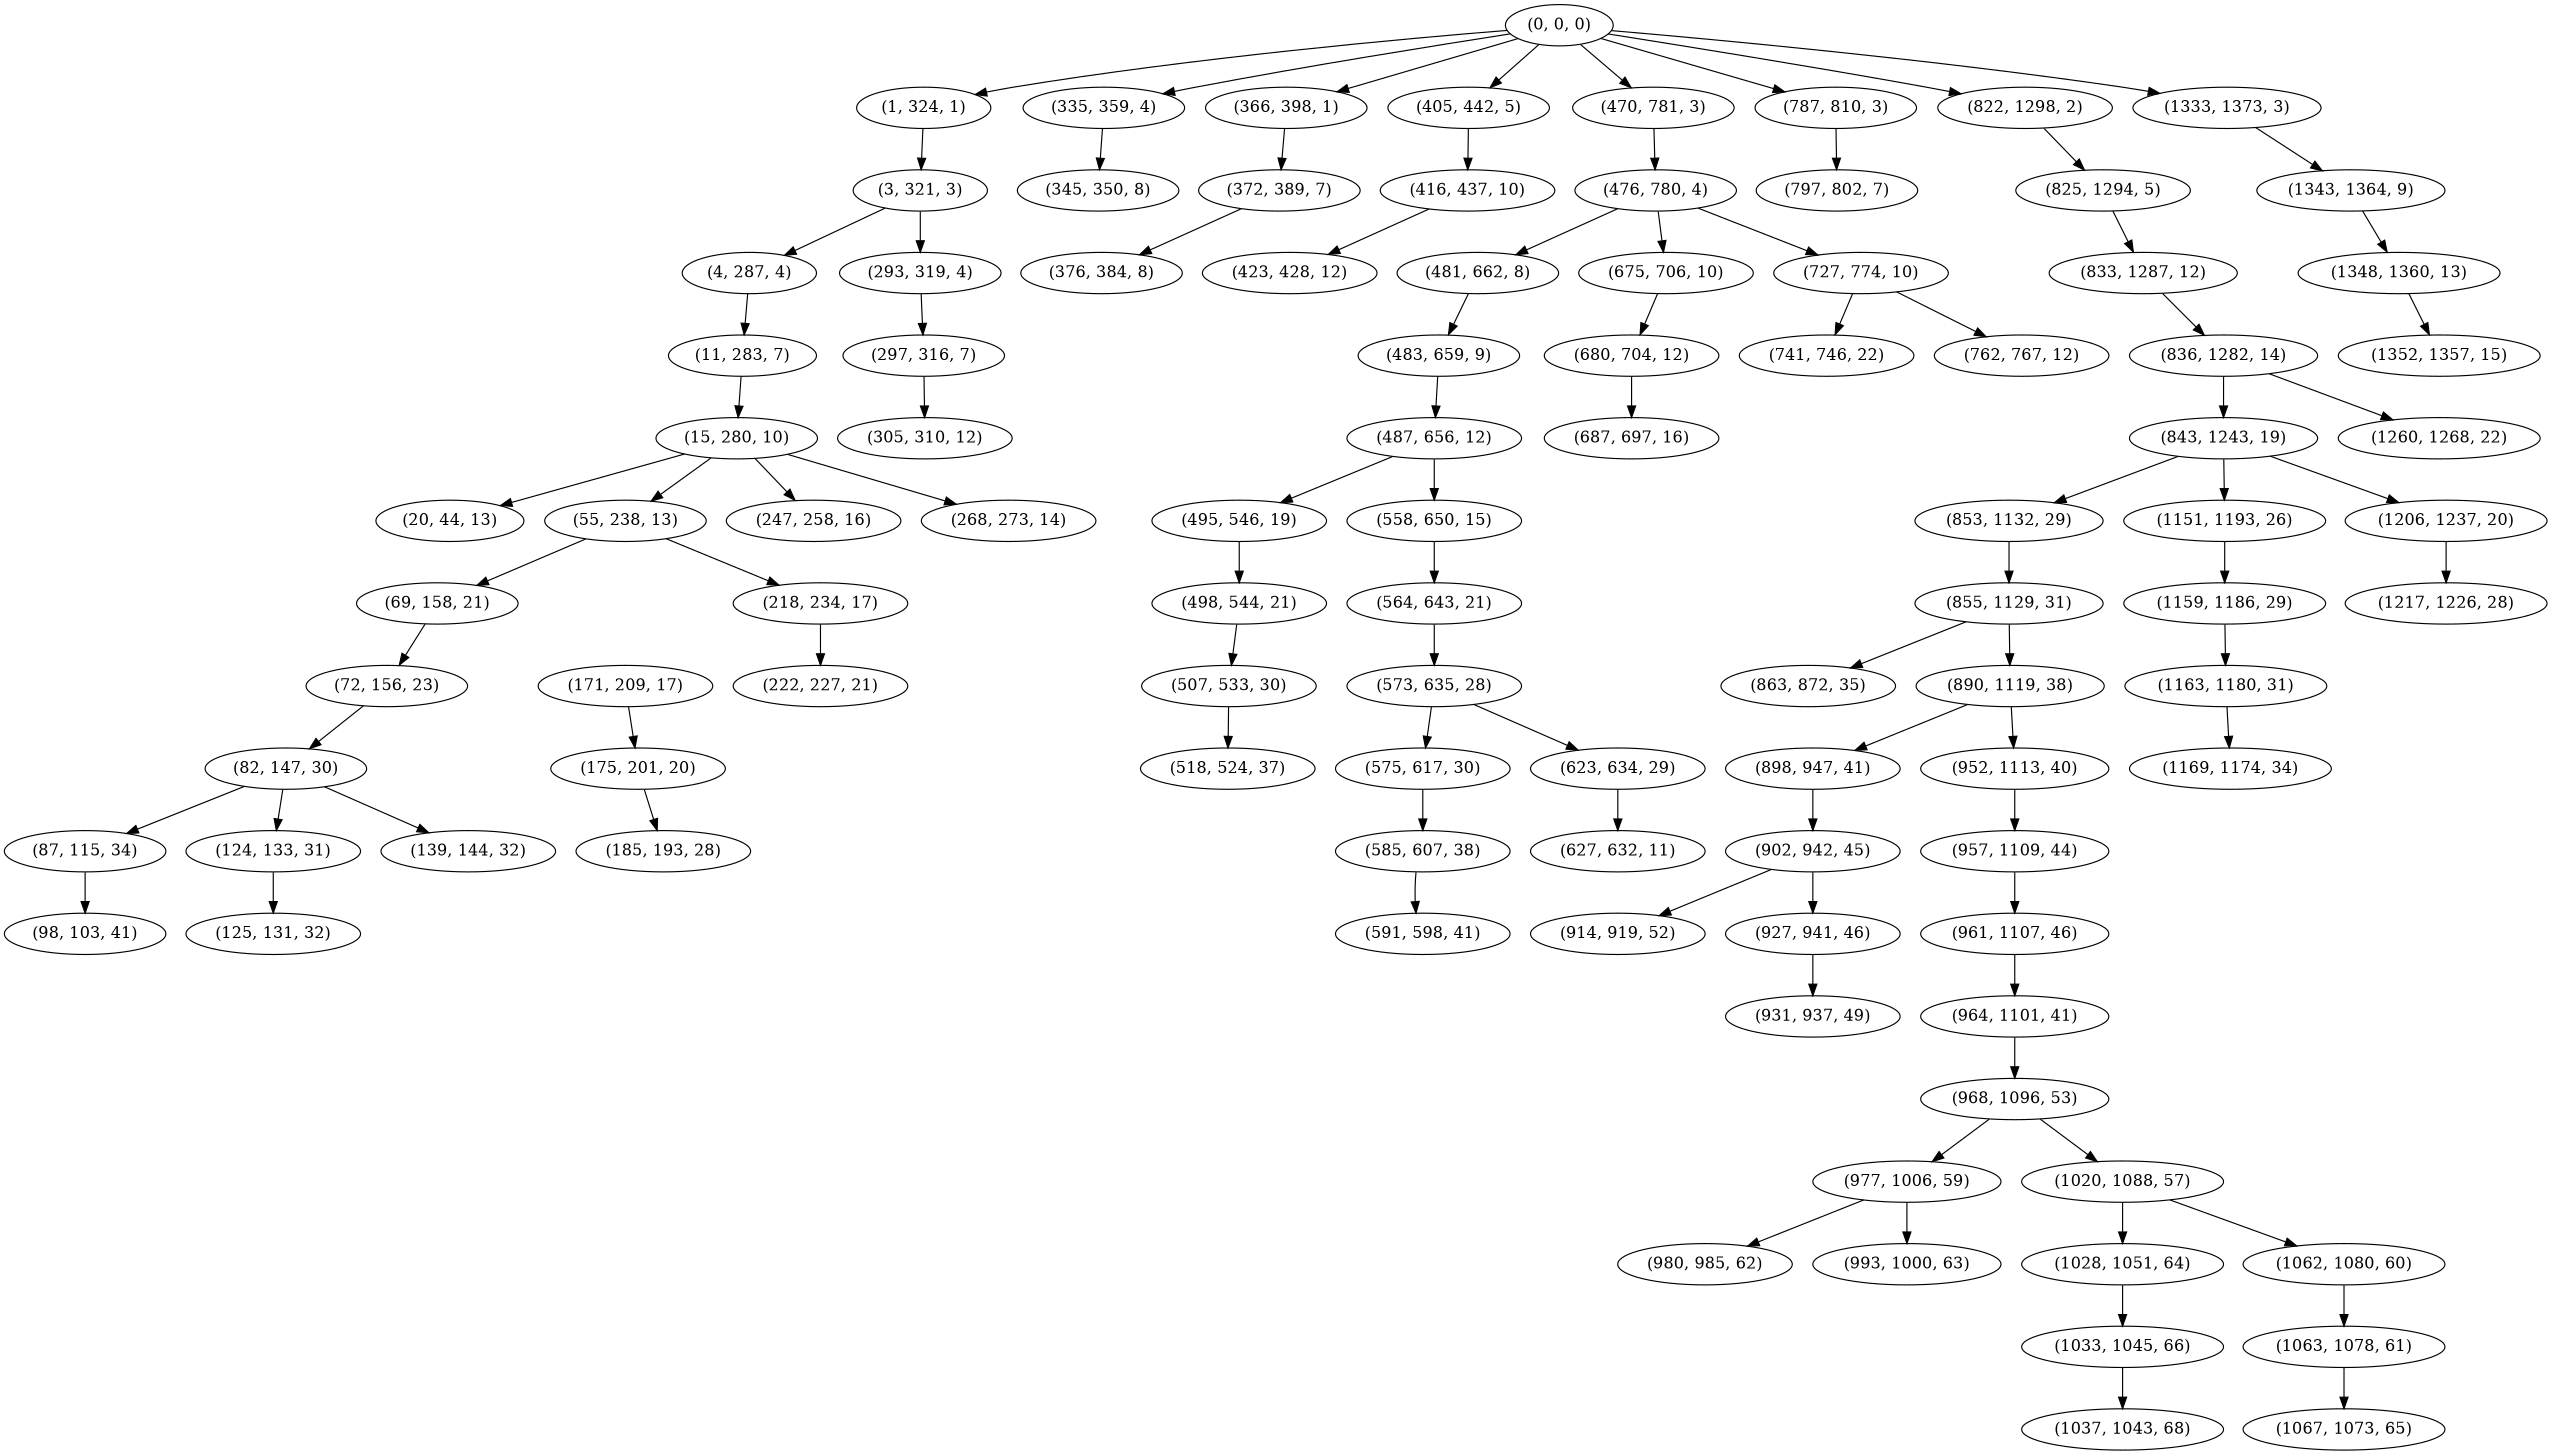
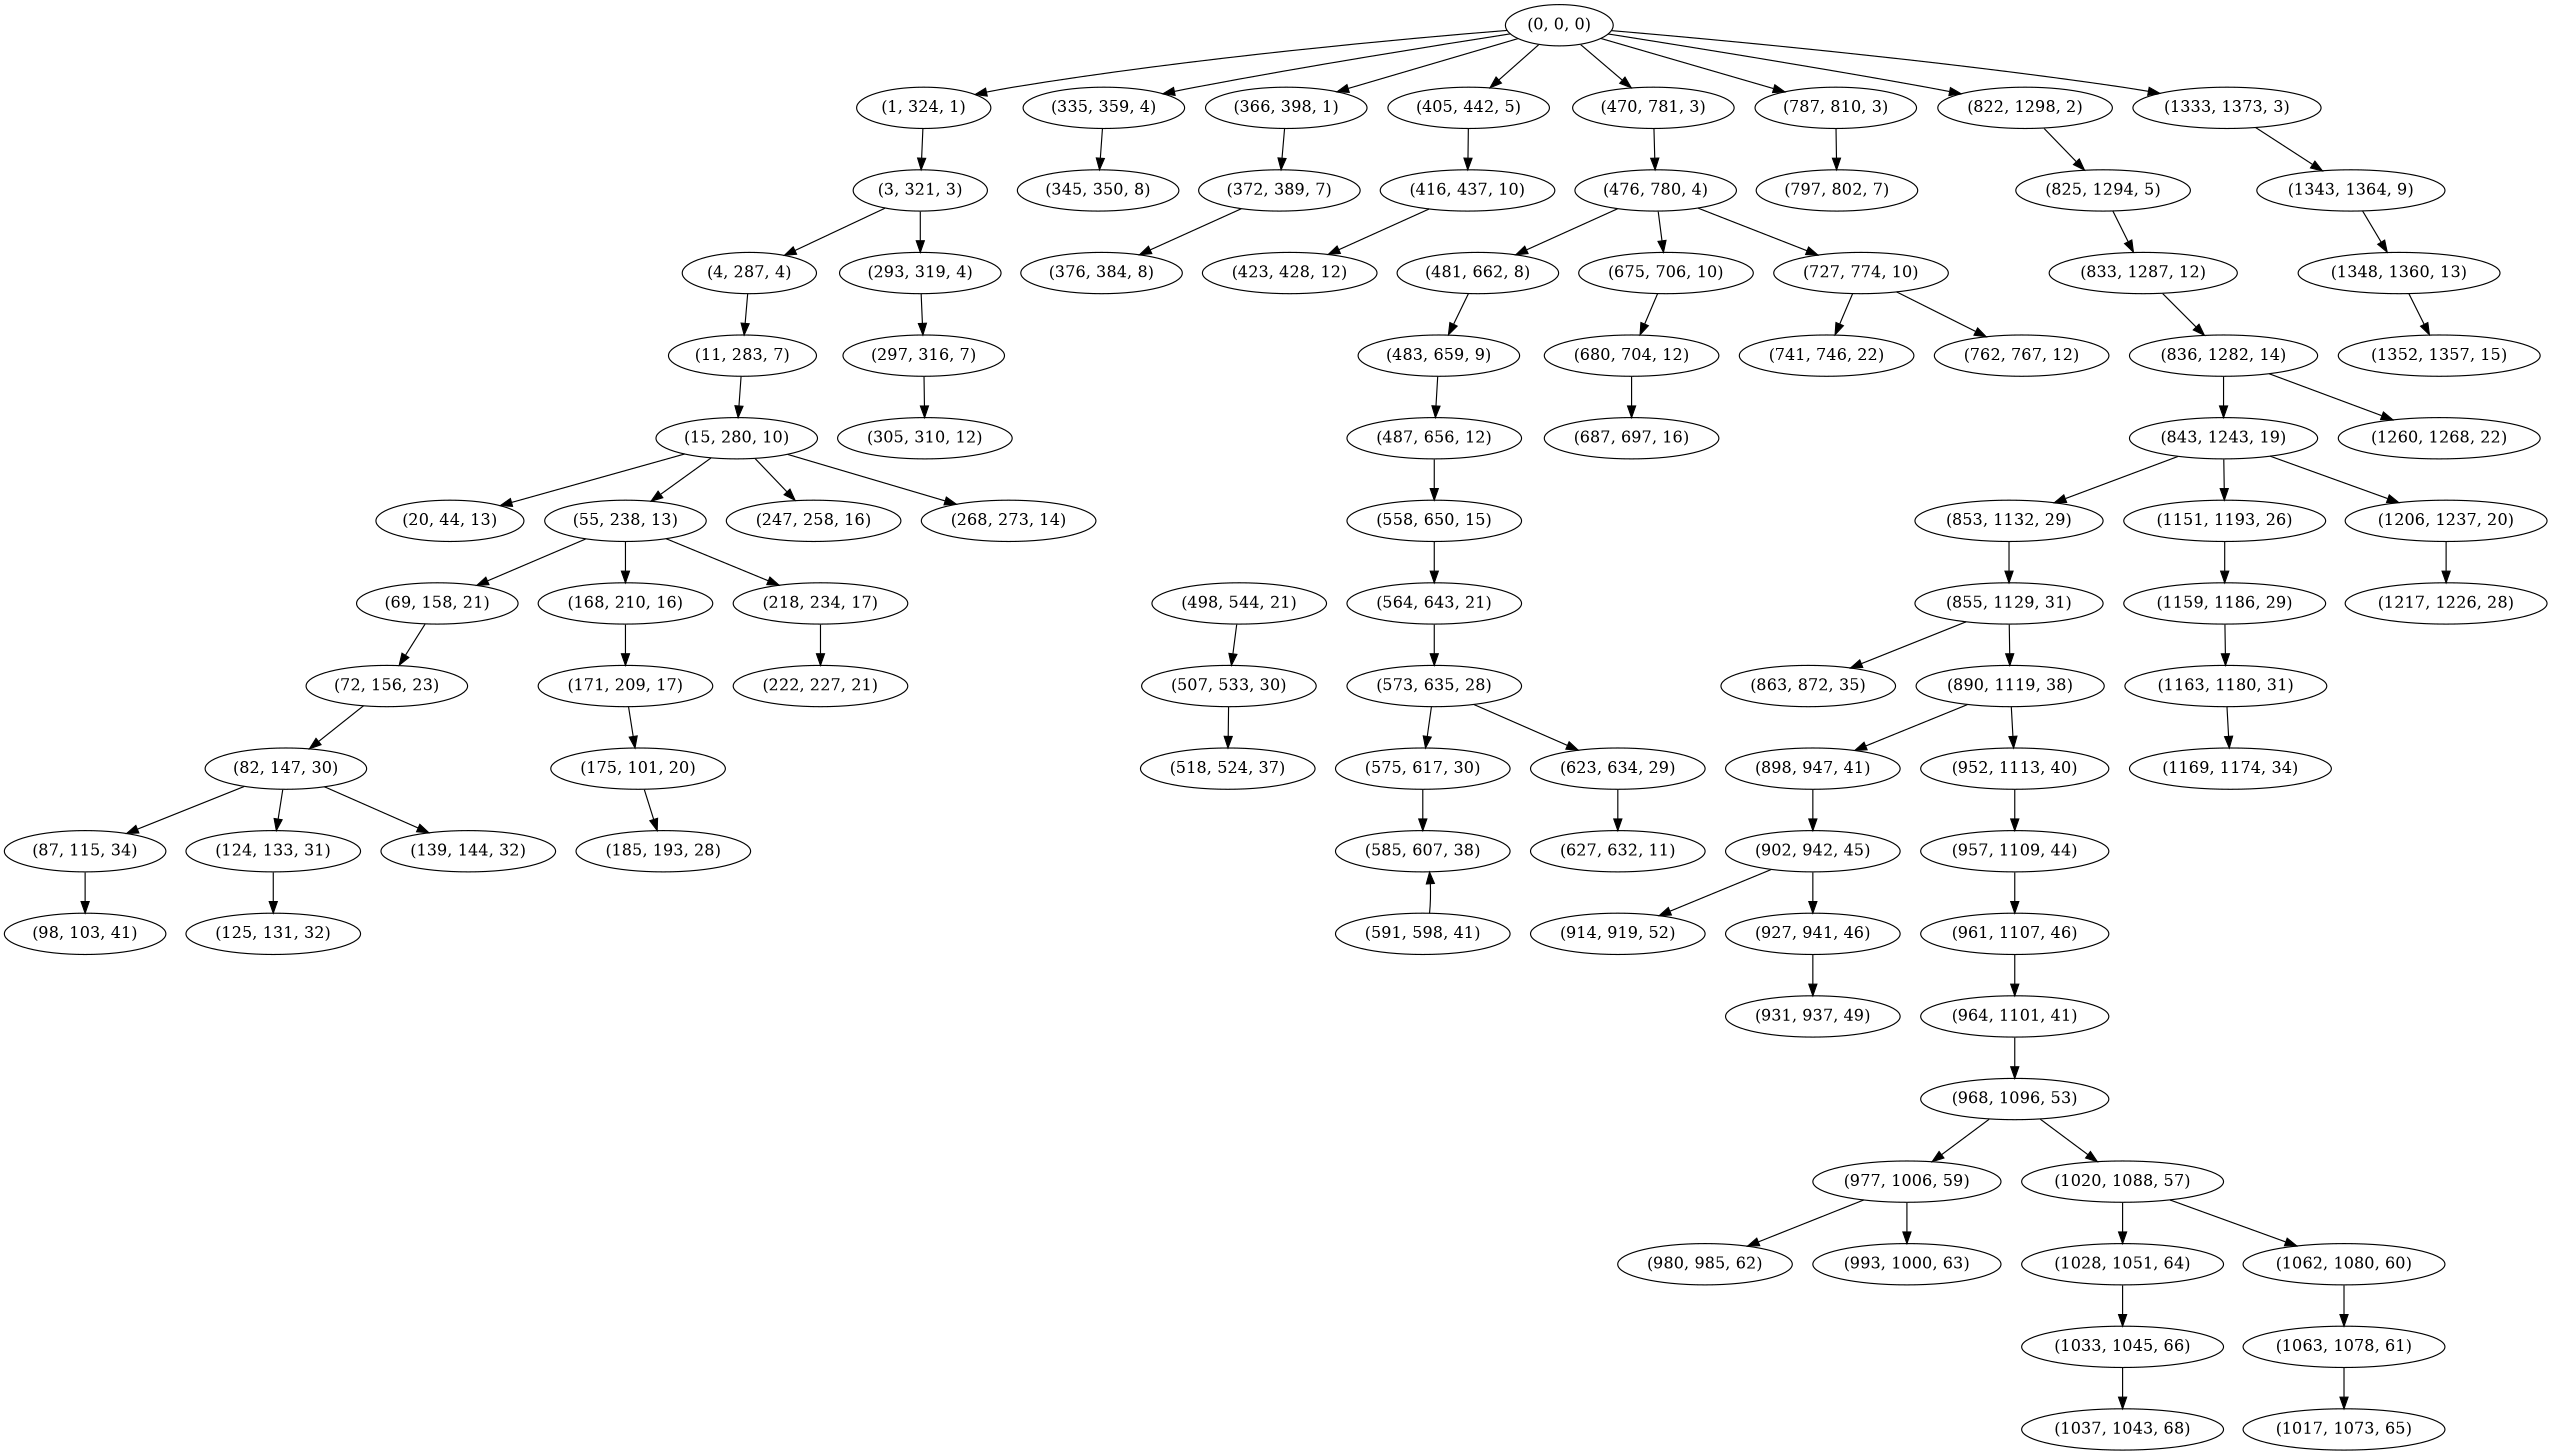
node "(495, 546, 19)": removed
node "(168, 210, 16)": added
node "(175, 201, 20)": label "(175, 201, 20)" -> "(175, 101, 20)"
edge "(585, 607, 38)" -> "(591, 598, 41)": reversed
node "(1067, 1073, 65)": label "(1067, 1073, 65)" -> "(1017, 1073, 65)"
